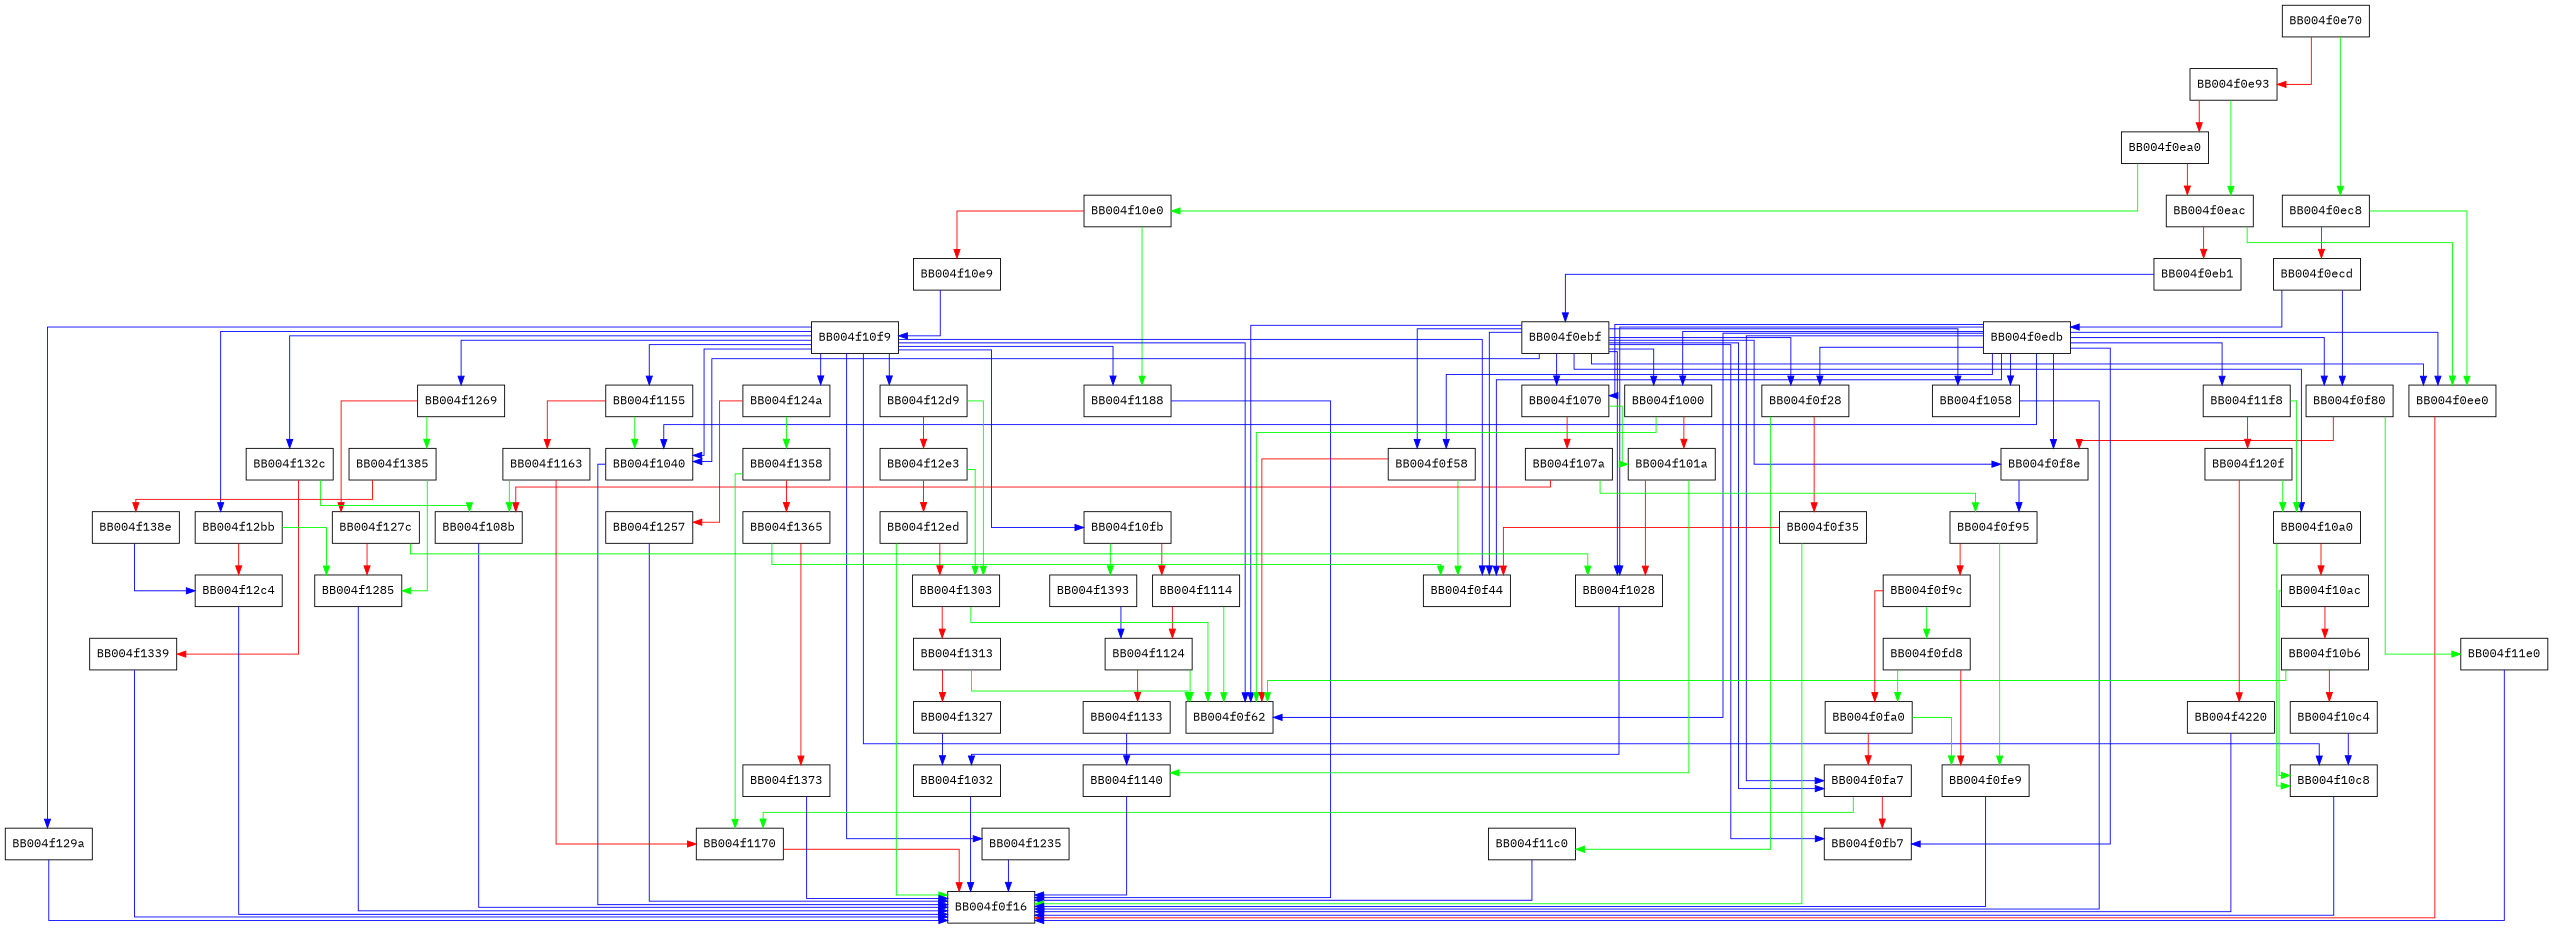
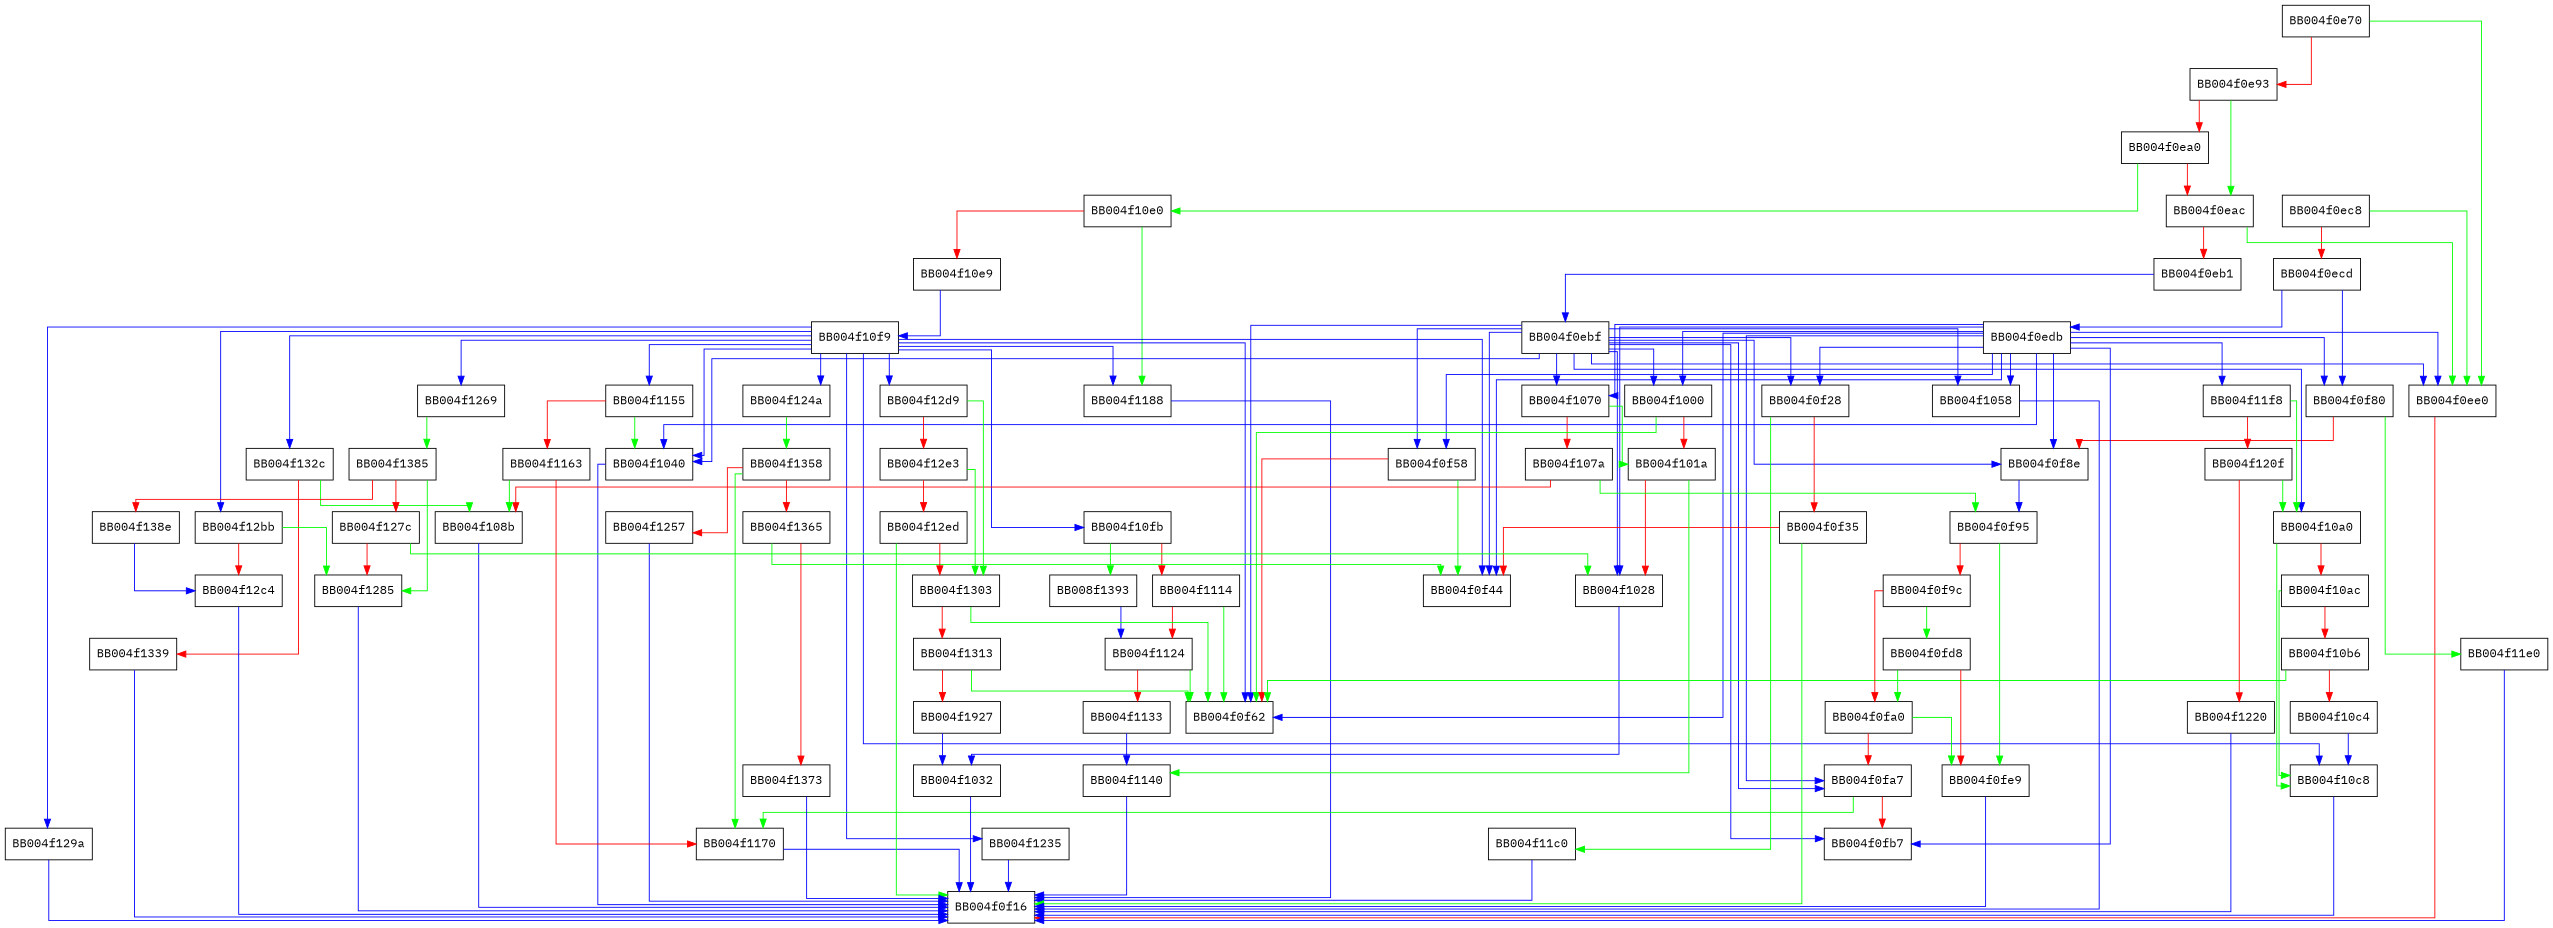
edge "BB004f0e70" -> "BB004f0ec8": now "BB004f0e70" -> "BB004f0ee0"
edge "BB004f1269" -> "BB004f127c": now "BB004f1385" -> "BB004f127c"
edge "BB004f124a" -> "BB004f1257": now "BB004f1358" -> "BB004f1257"
node "BB004f1393": label "BB004f1393" -> "BB008f1393"
node "BB004f1327": label "BB004f1327" -> "BB004f1927"
node "BB004f4220": label "BB004f4220" -> "BB004f1220"
edge "BB004f1170" -> "BB004f0f16": color red -> blue
